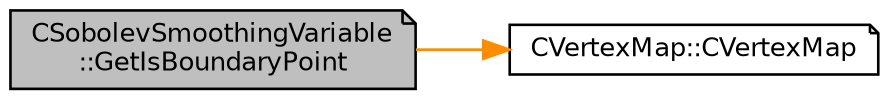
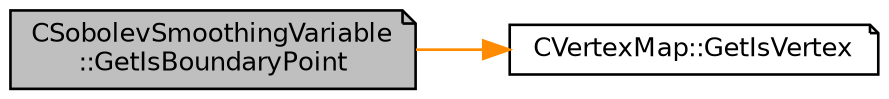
node "CVertexMap::CVertexMap": label "CVertexMap::CVertexMap" -> "CVertexMap::GetIsVertex"
